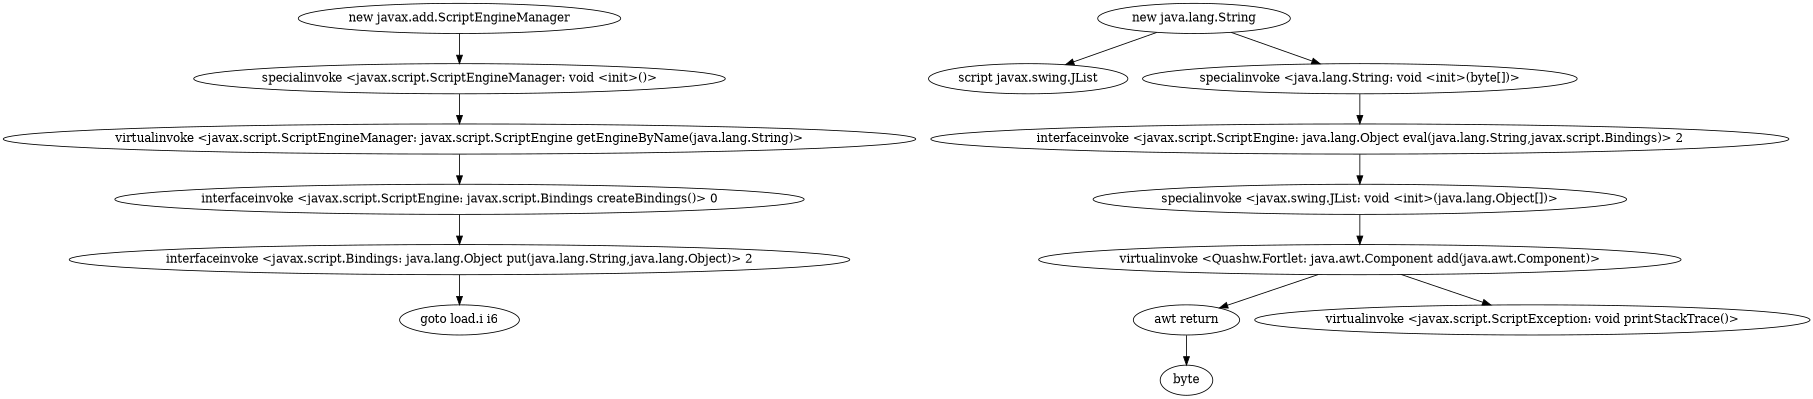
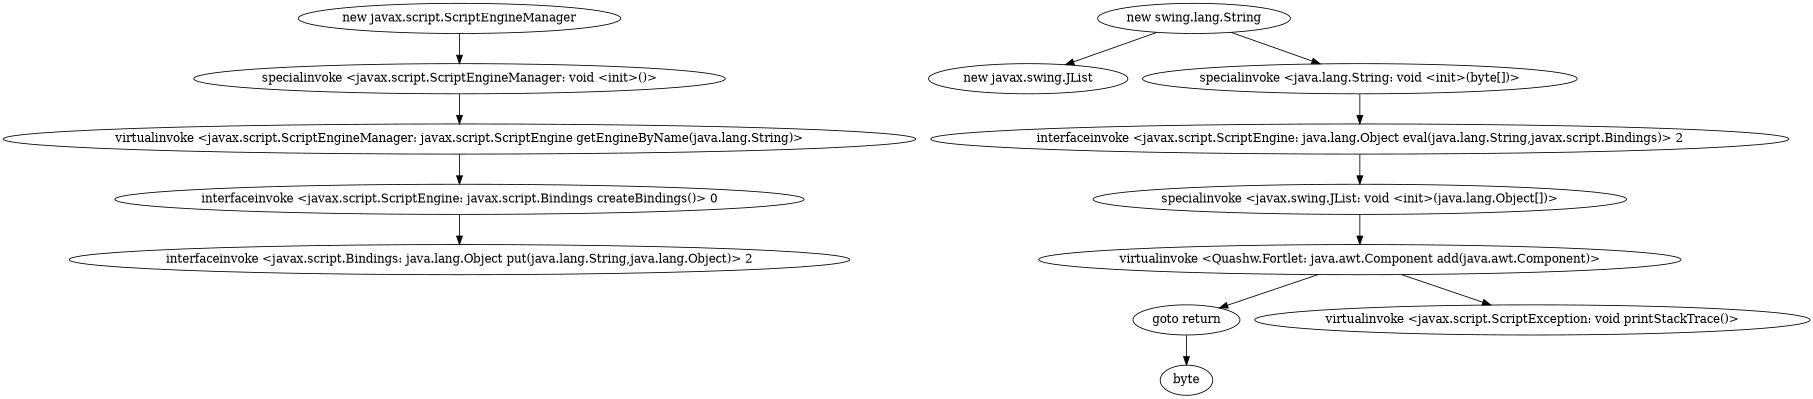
node "new javax.add.ScriptEngineManager": label "new javax.add.ScriptEngineManager" -> "new javax.script.ScriptEngineManager"
node "new java.lang.String": label "new java.lang.String" -> "new swing.lang.String"
node "script javax.swing.JList": label "script javax.swing.JList" -> "new javax.swing.JList"
node "goto load.i i6": removed
node "awt return": label "awt return" -> "goto return"
